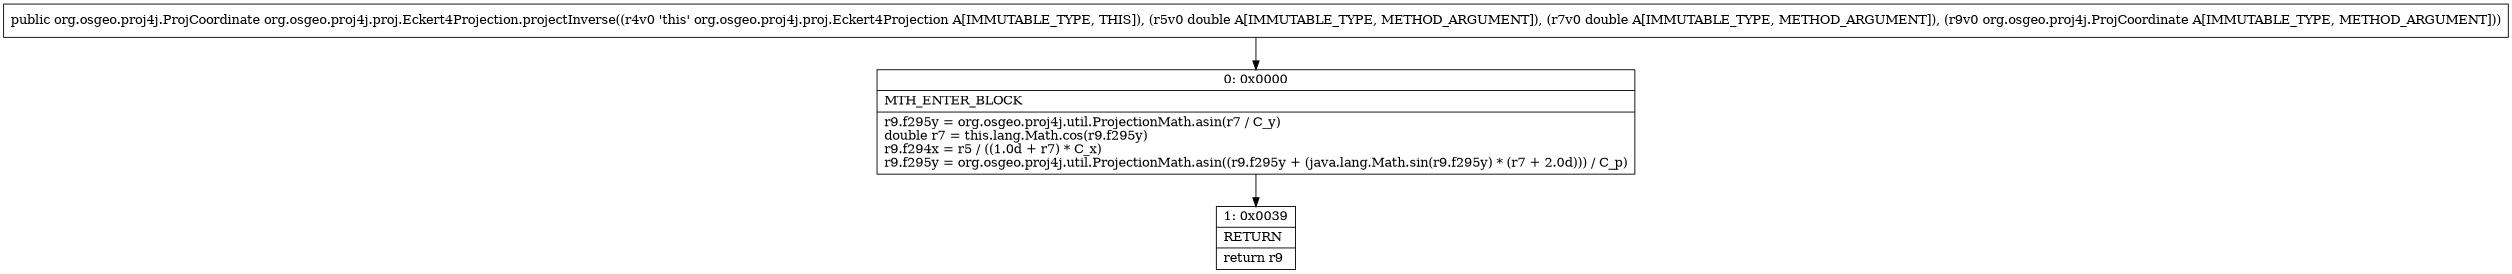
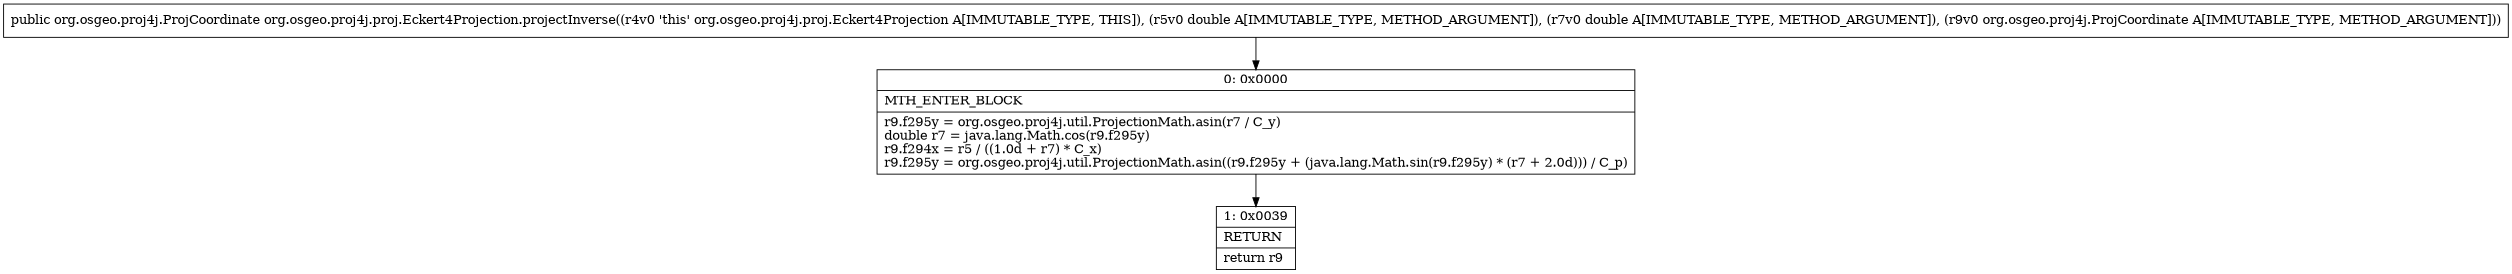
node "0: 0x0000": text "double r7 = this.lang.Math.cos(r9.f295y)" -> "double r7 = java.lang.Math.cos(r9.f295y)"
